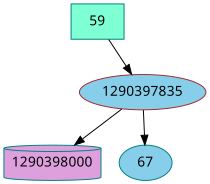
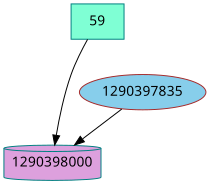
edge "59" -> "1290397835": now "59" -> "1290398000"
node "67": removed
